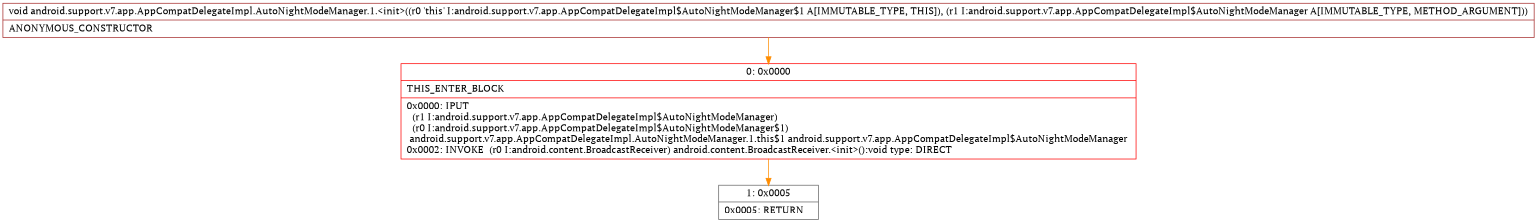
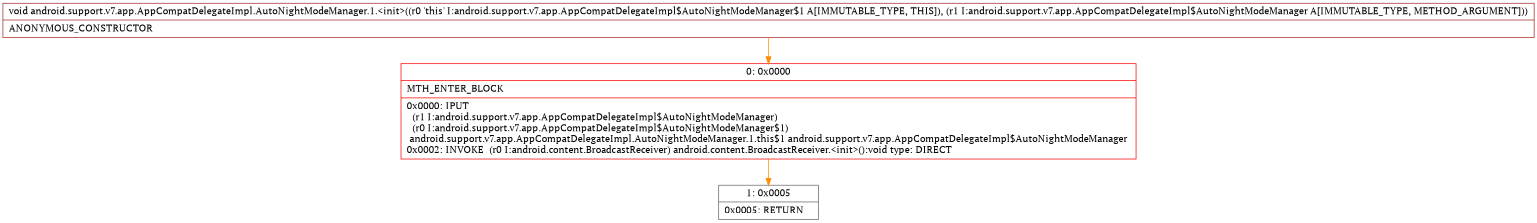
node "0: 0x0000": text "THIS_ENTER_BLOCK" -> "MTH_ENTER_BLOCK"
